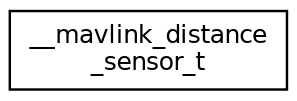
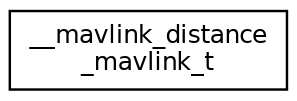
node "__mavlink_distance _sensor_t": label "__mavlink_distance _sensor_t" -> "__mavlink_distance _mavlink_t"
